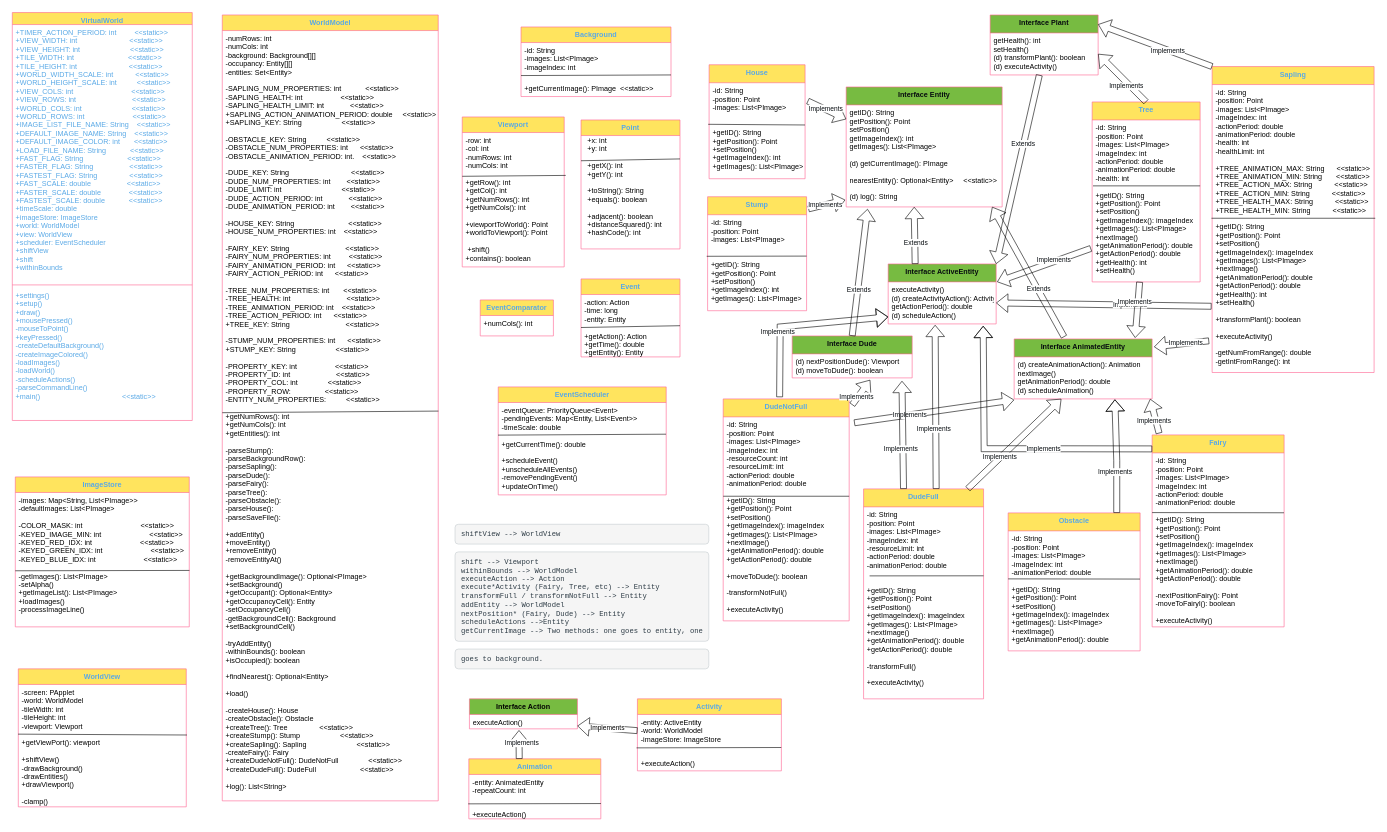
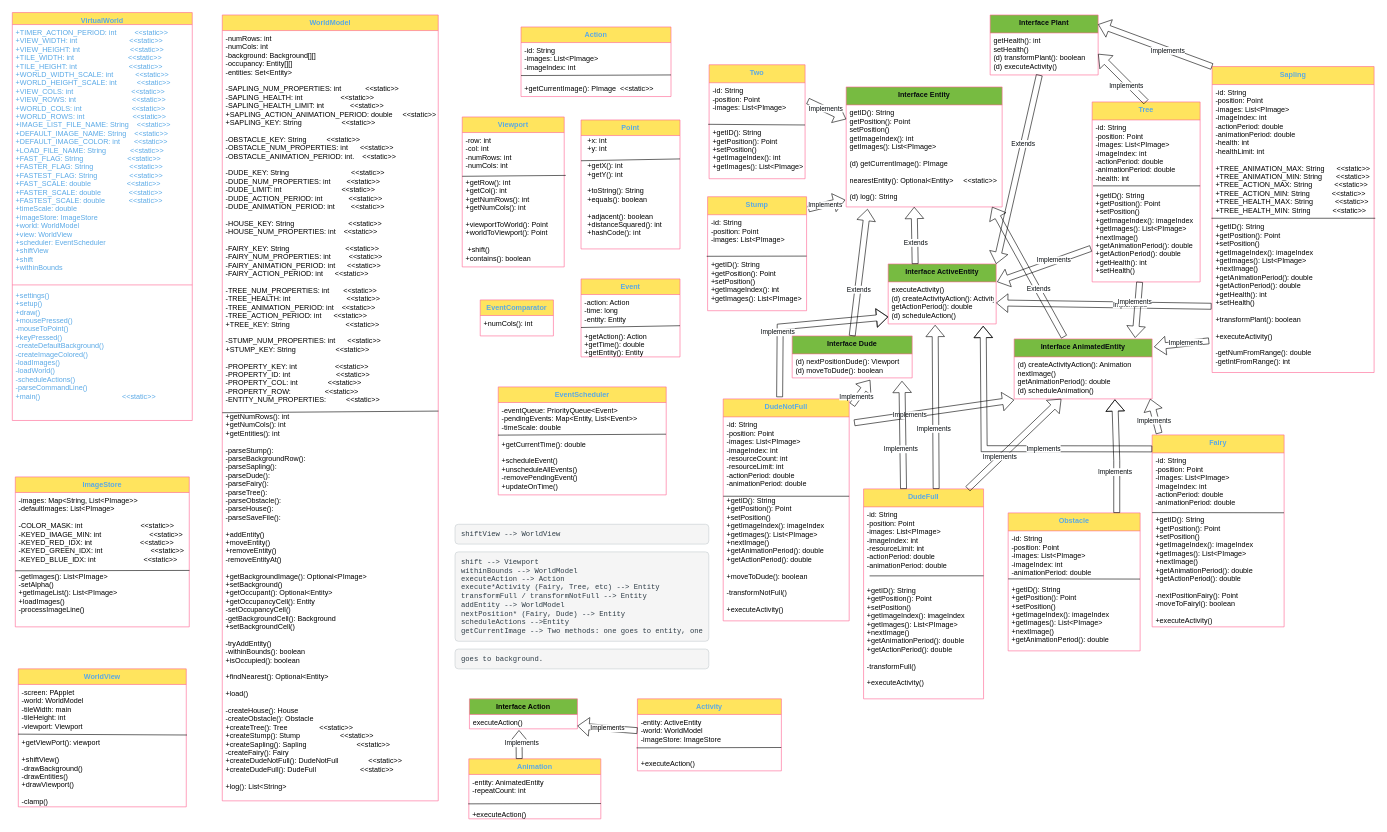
node "Background": label "Background" -> "Action"
node "House": label "House" -> "Two"
node "(d) createAnimationAction(): Animation nextImage() getAnimationPeriod(): double (d) scheduleAnimation()": label "(d) createAnimationAction(): Animation nextImage() getAnimationPeriod(): double (d) scheduleAnimation()" -> "(d) createActivityAction(): Animation nextImage() getAnimationPeriod(): double (d) scheduleAnimation()"
node "-screen: PApplet -world: WorldModel -tileWidth: int -tileHeight: int -viewport: Viewport +getViewPort(): viewport +shiftView() -drawBackground() -drawEntities() +drawViewport() -clamp()": label "-screen: PApplet -world: WorldModel -tileWidth: int -tileHeight: int -viewport: Viewport +getViewPort(): viewport +shiftView() -drawBackground() -drawEntities() +drawViewport() -clamp()" -> "-screen: PApplet -world: WorldModel -tileWidth: main -tileHeight: int -viewport: Viewport +getViewPort(): viewport +shiftView() -drawBackground() -drawEntities() +drawViewport() -clamp()"
